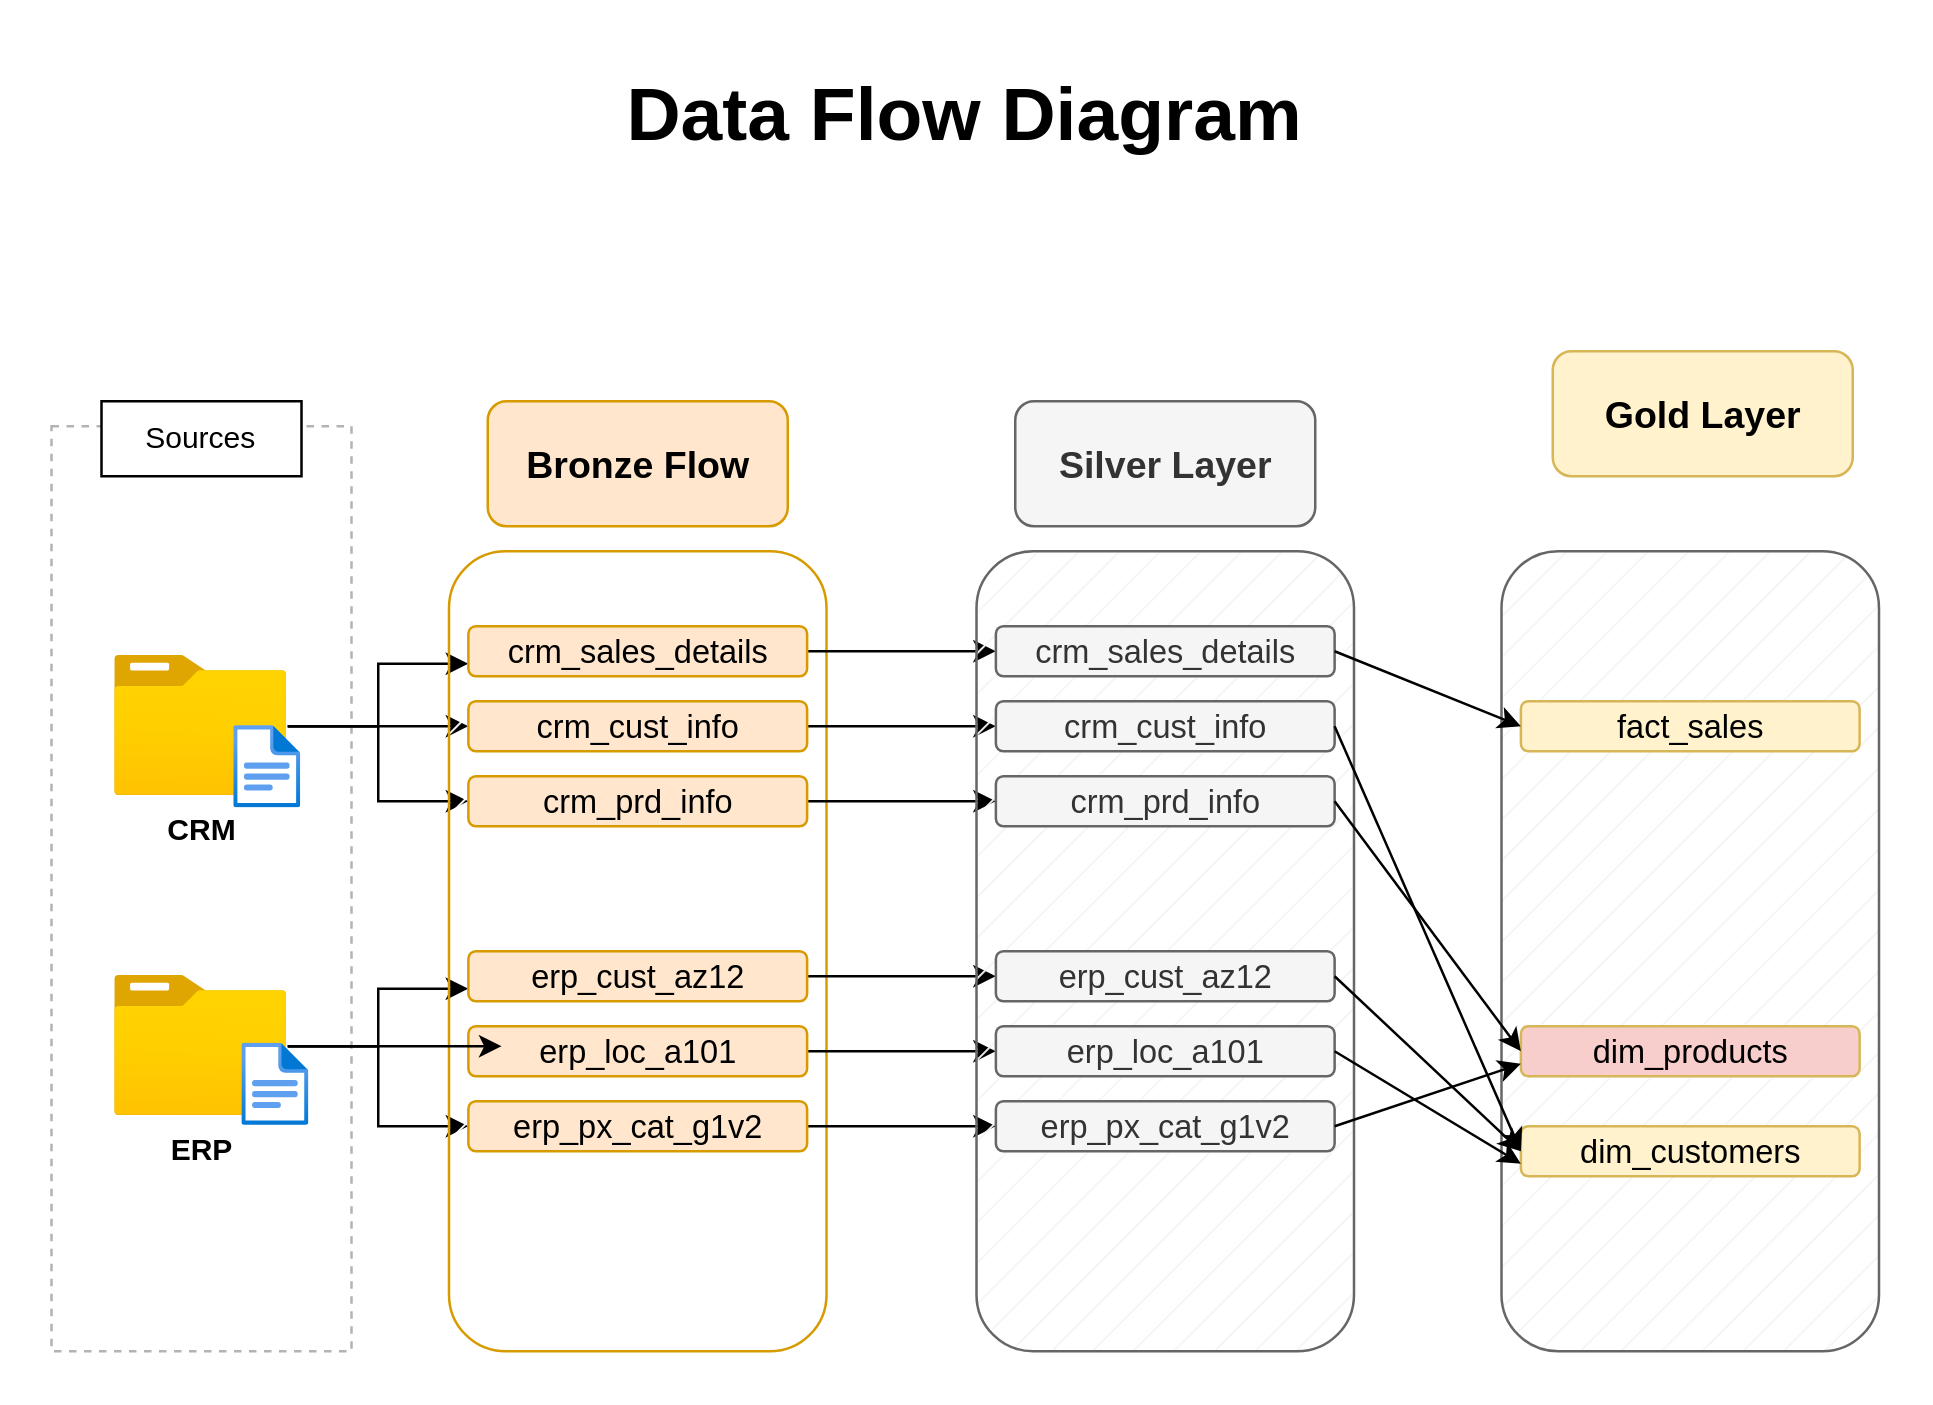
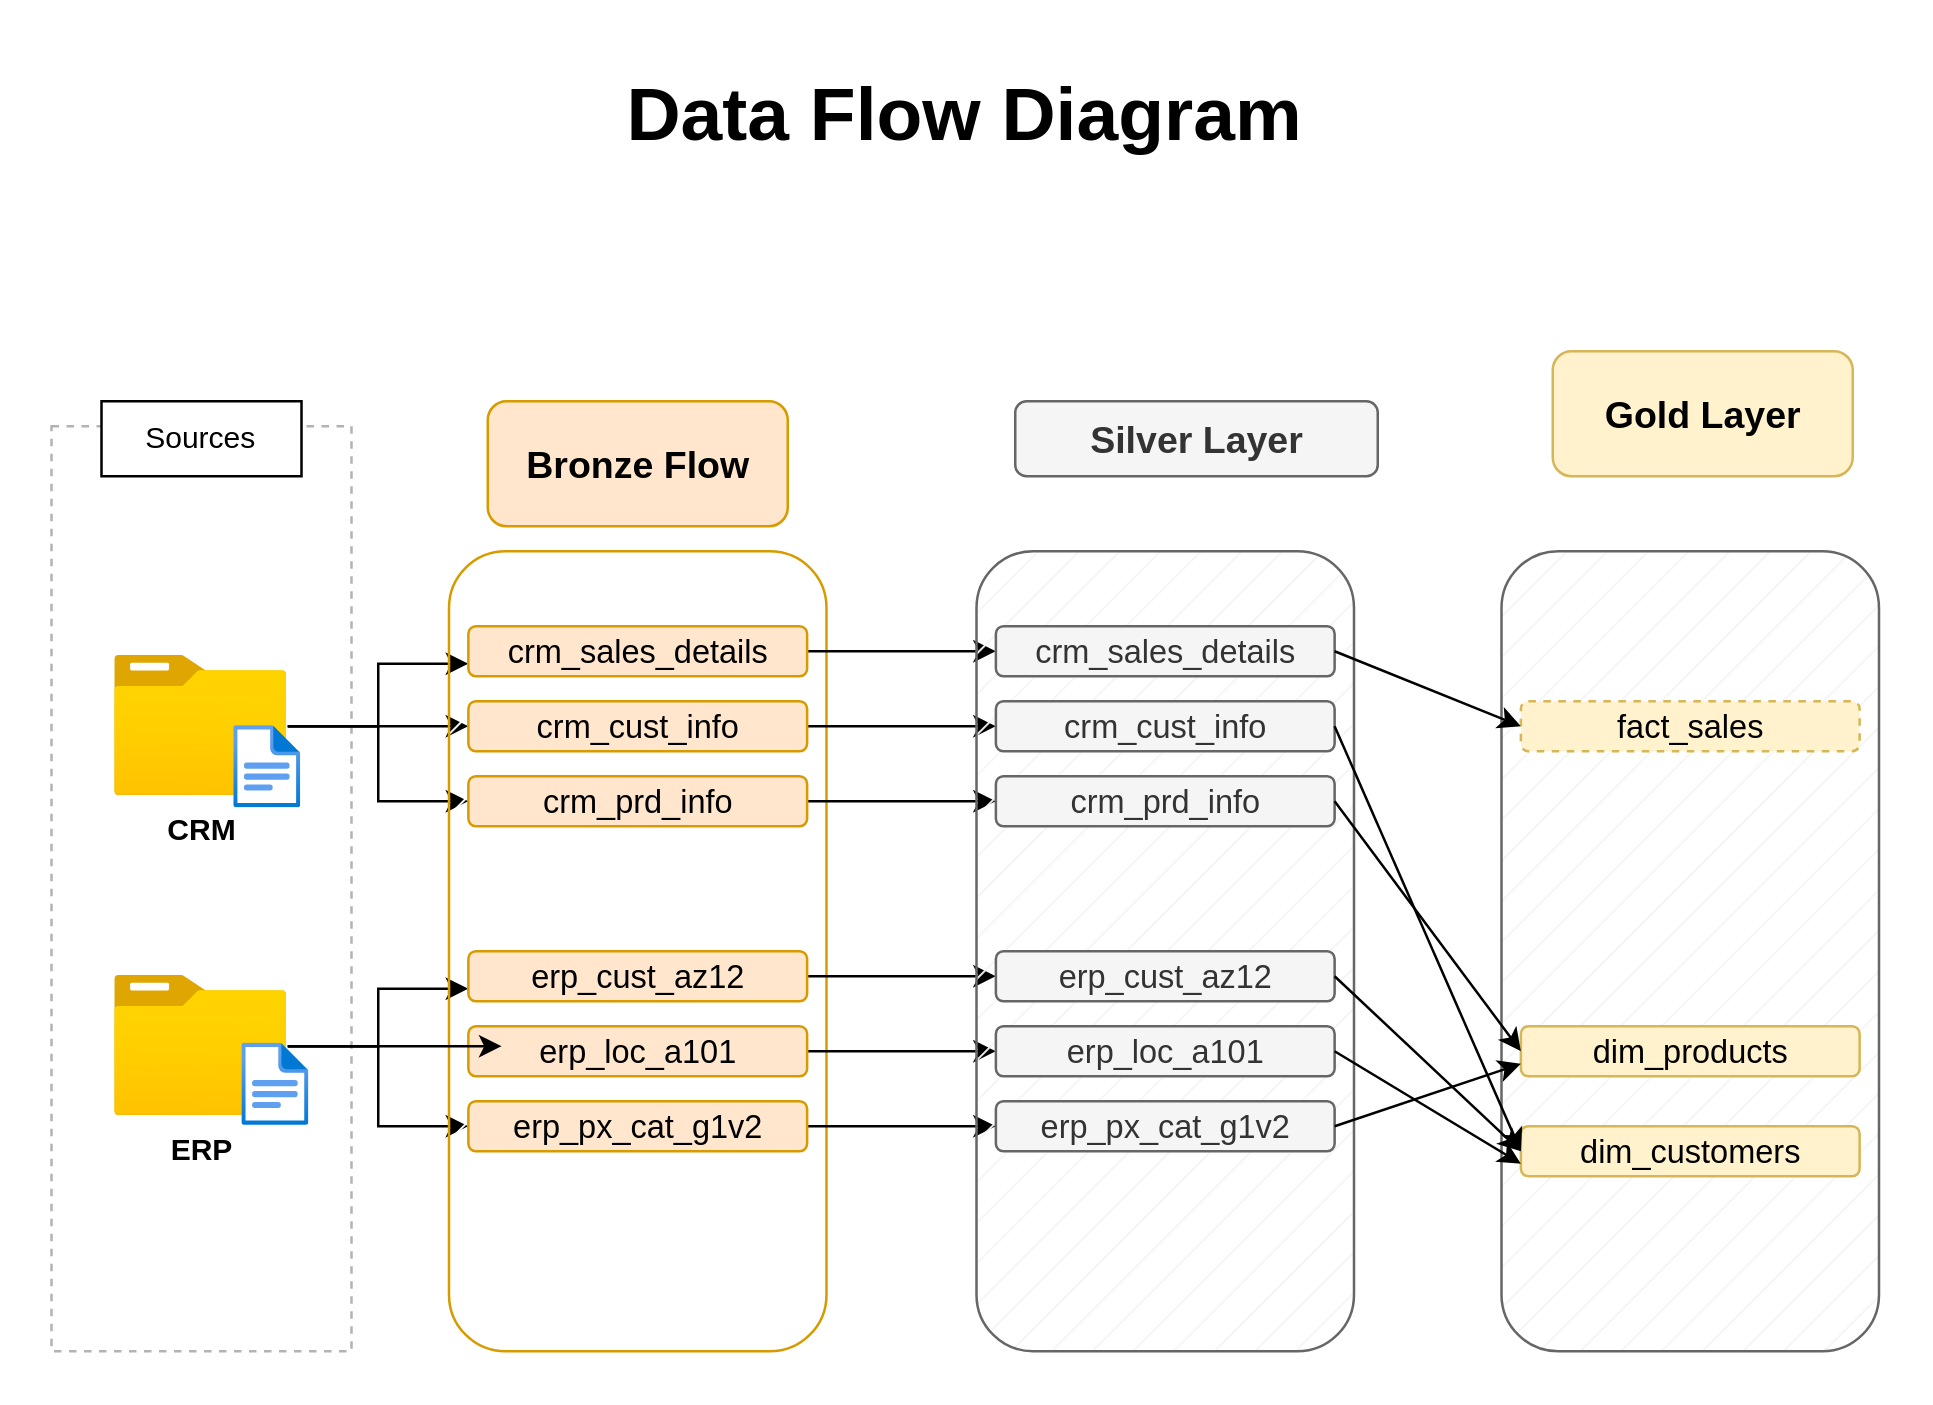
node "Silver Layer": size 300x125 -> 363x75
node "fact_sales": style solid -> dashed
node "dim_products": fillcolor #f8cecc -> #fff2cc
